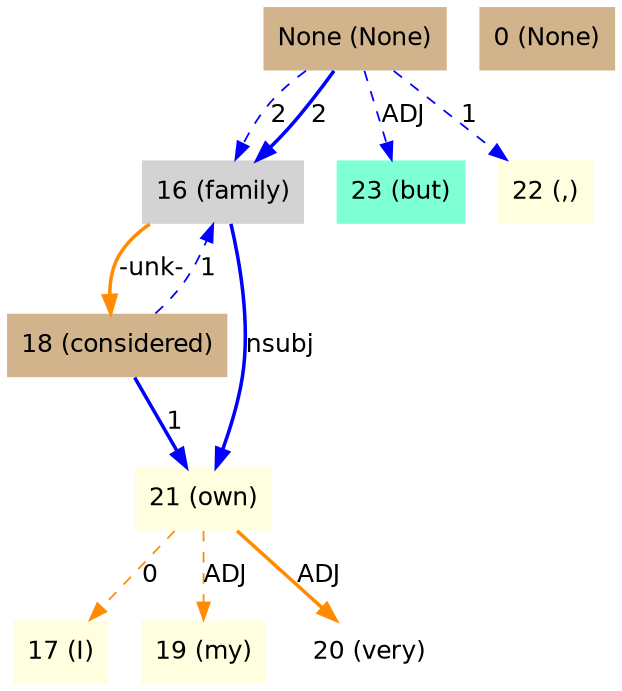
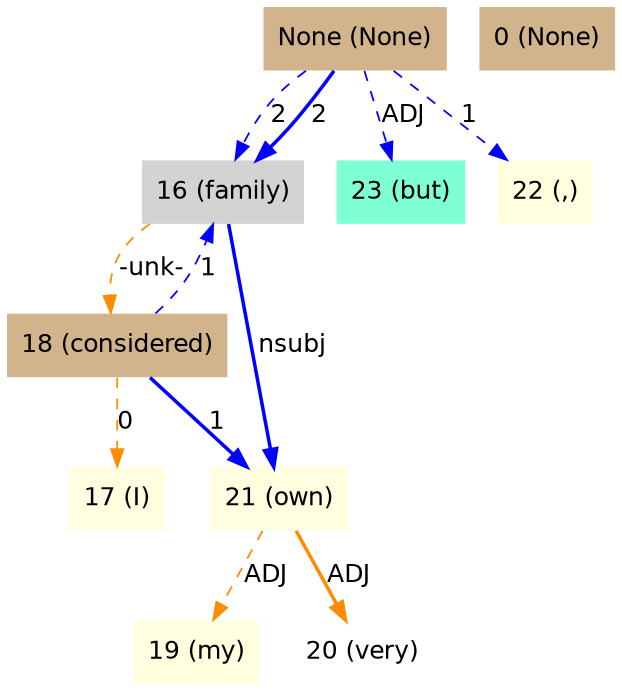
edge "16 (family)" -> "18 (considered)": style bold -> dashed
edge "21 (own)" -> "17 (I)": now "18 (considered)" -> "17 (I)"
